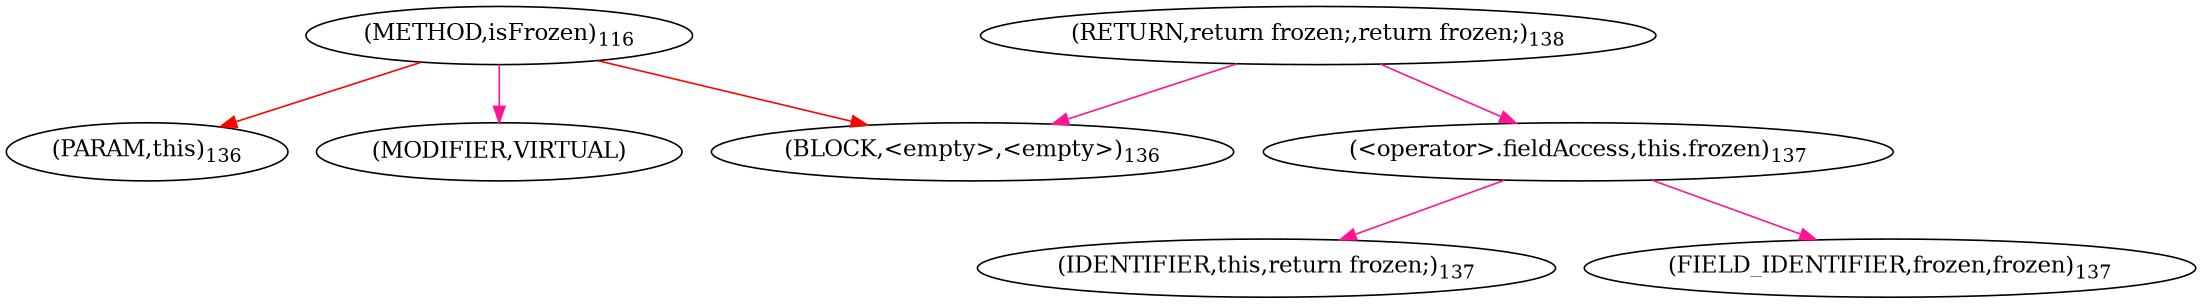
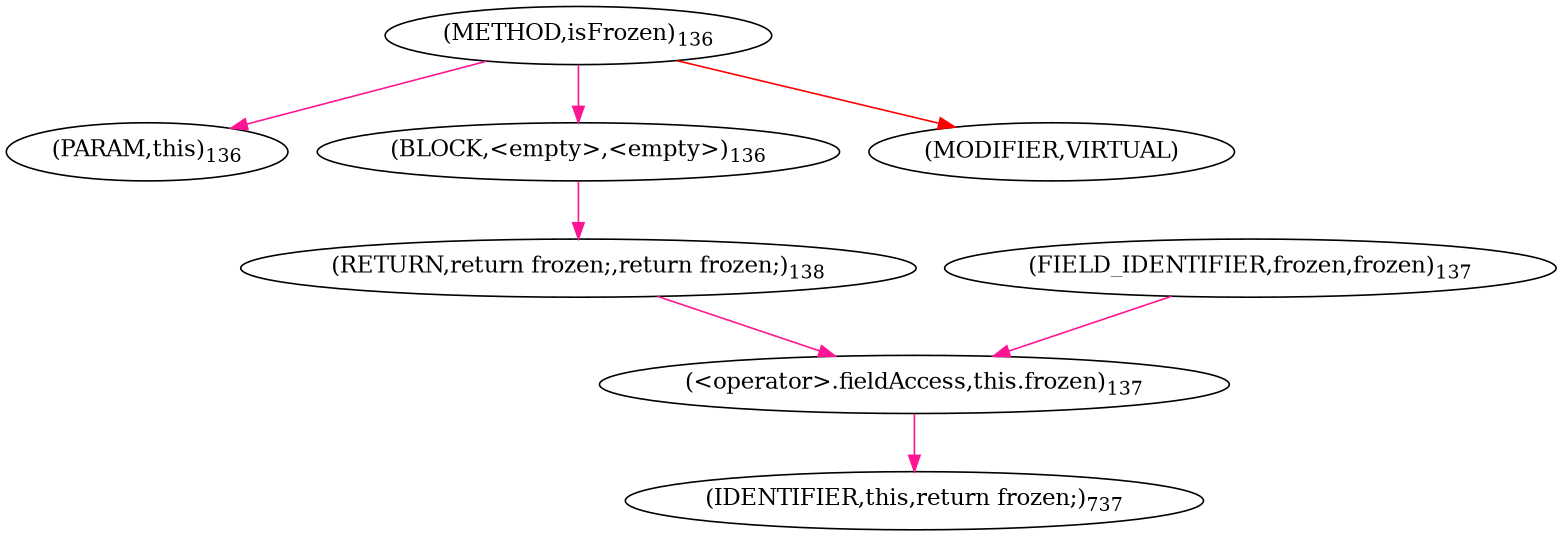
node "(METHOD,isFrozen)": text "116" -> "136"
edge "(METHOD,isFrozen)" -> "(MODIFIER,VIRTUAL)": color deeppink -> red
edge "(METHOD,isFrozen)" -> "(BLOCK,<empty>,<empty>)": color red -> deeppink
edge "(RETURN,return frozen;,return frozen;)" -> "(BLOCK,<empty>,<empty>)": reversed
edge "(METHOD,isFrozen)" -> "(PARAM,this)": color red -> deeppink
edge "(<operator>.fieldAccess,this.frozen)" -> "(FIELD_IDENTIFIER,frozen,frozen)": reversed
node "(IDENTIFIER,this,return frozen;)": text "137" -> "737"
